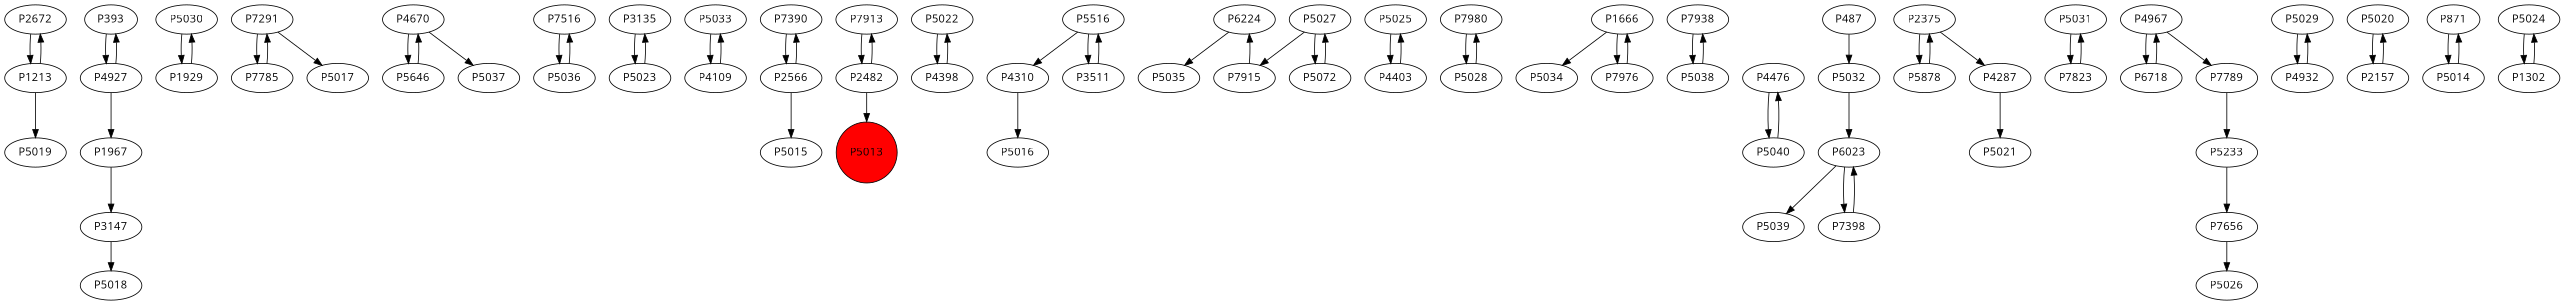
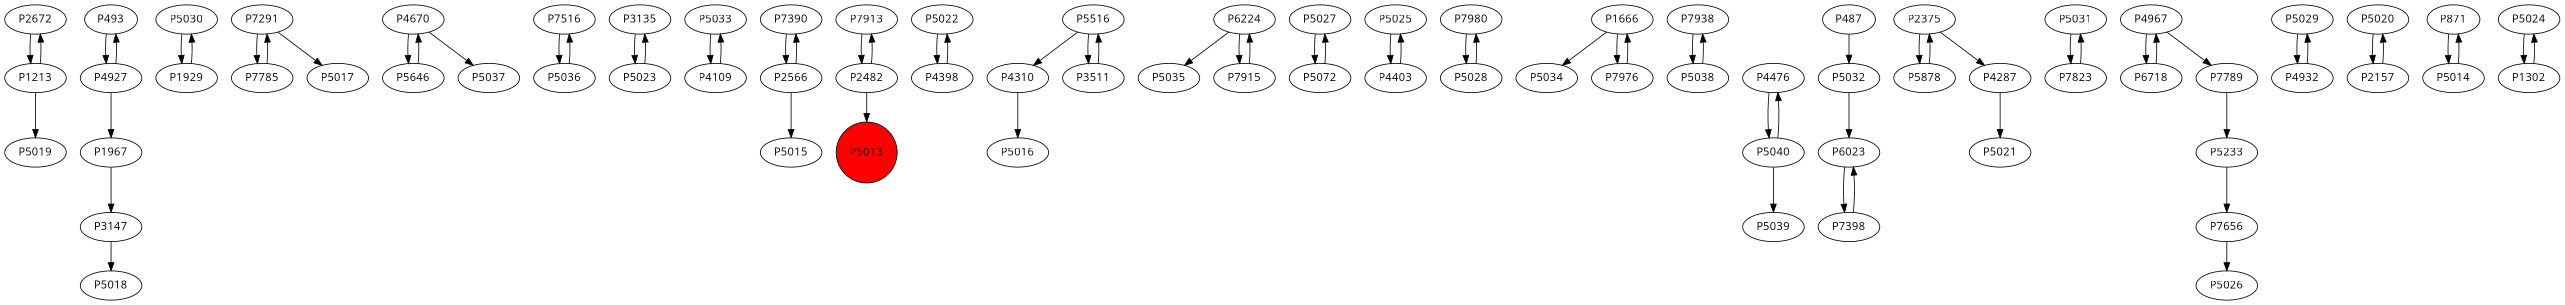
node "P393": label "P393" -> "P493"
edge "P5027" -> "P7915": now "P6224" -> "P7915"
edge "P6023" -> "P5039": now "P5040" -> "P5039"
